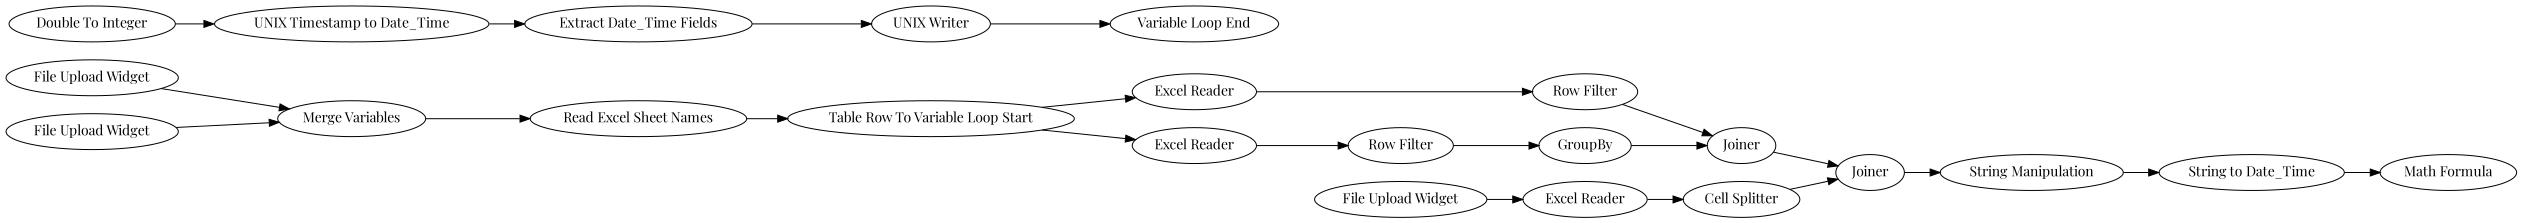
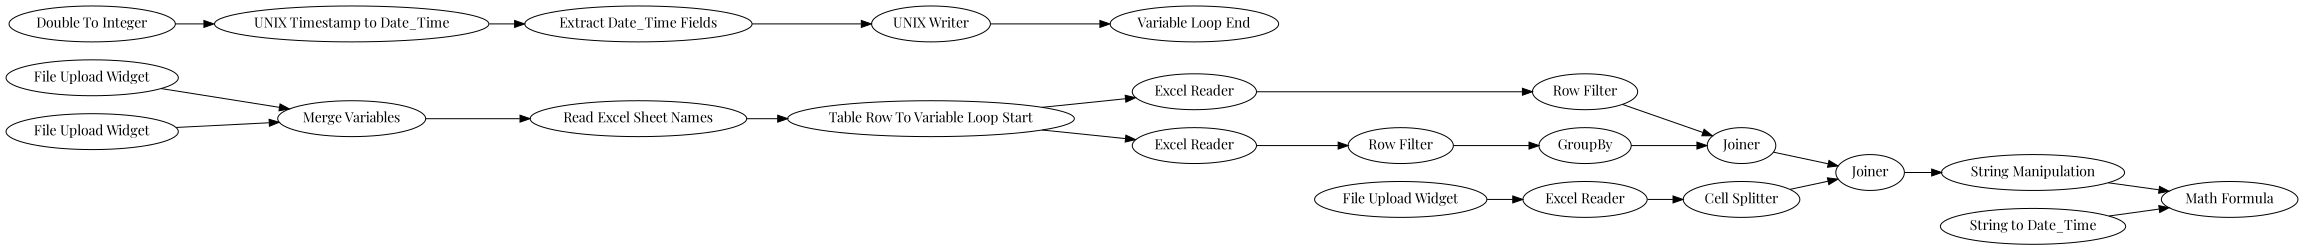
edge "String Manipulation" -> "String to Date_Time": now "String Manipulation" -> "Math Formula"
